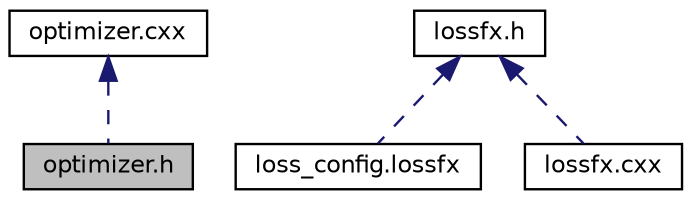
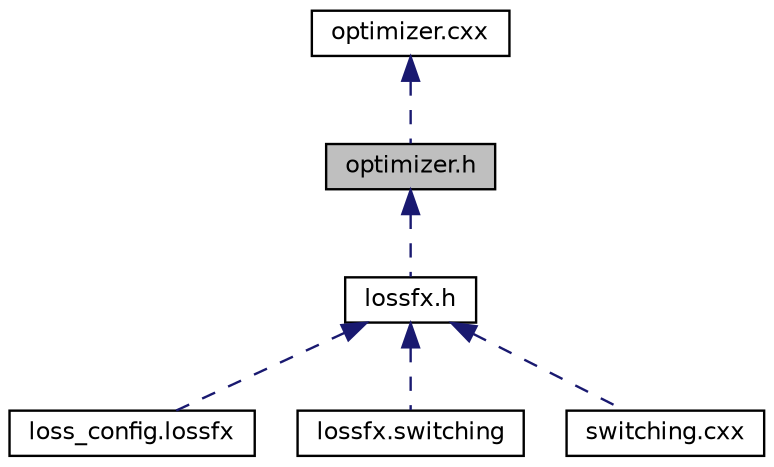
node "lossfx.cxx": label "lossfx.cxx" -> "lossfx.switching"
edge "lossfx.h" -> "optimizer.h": added
node "switching.cxx": added
